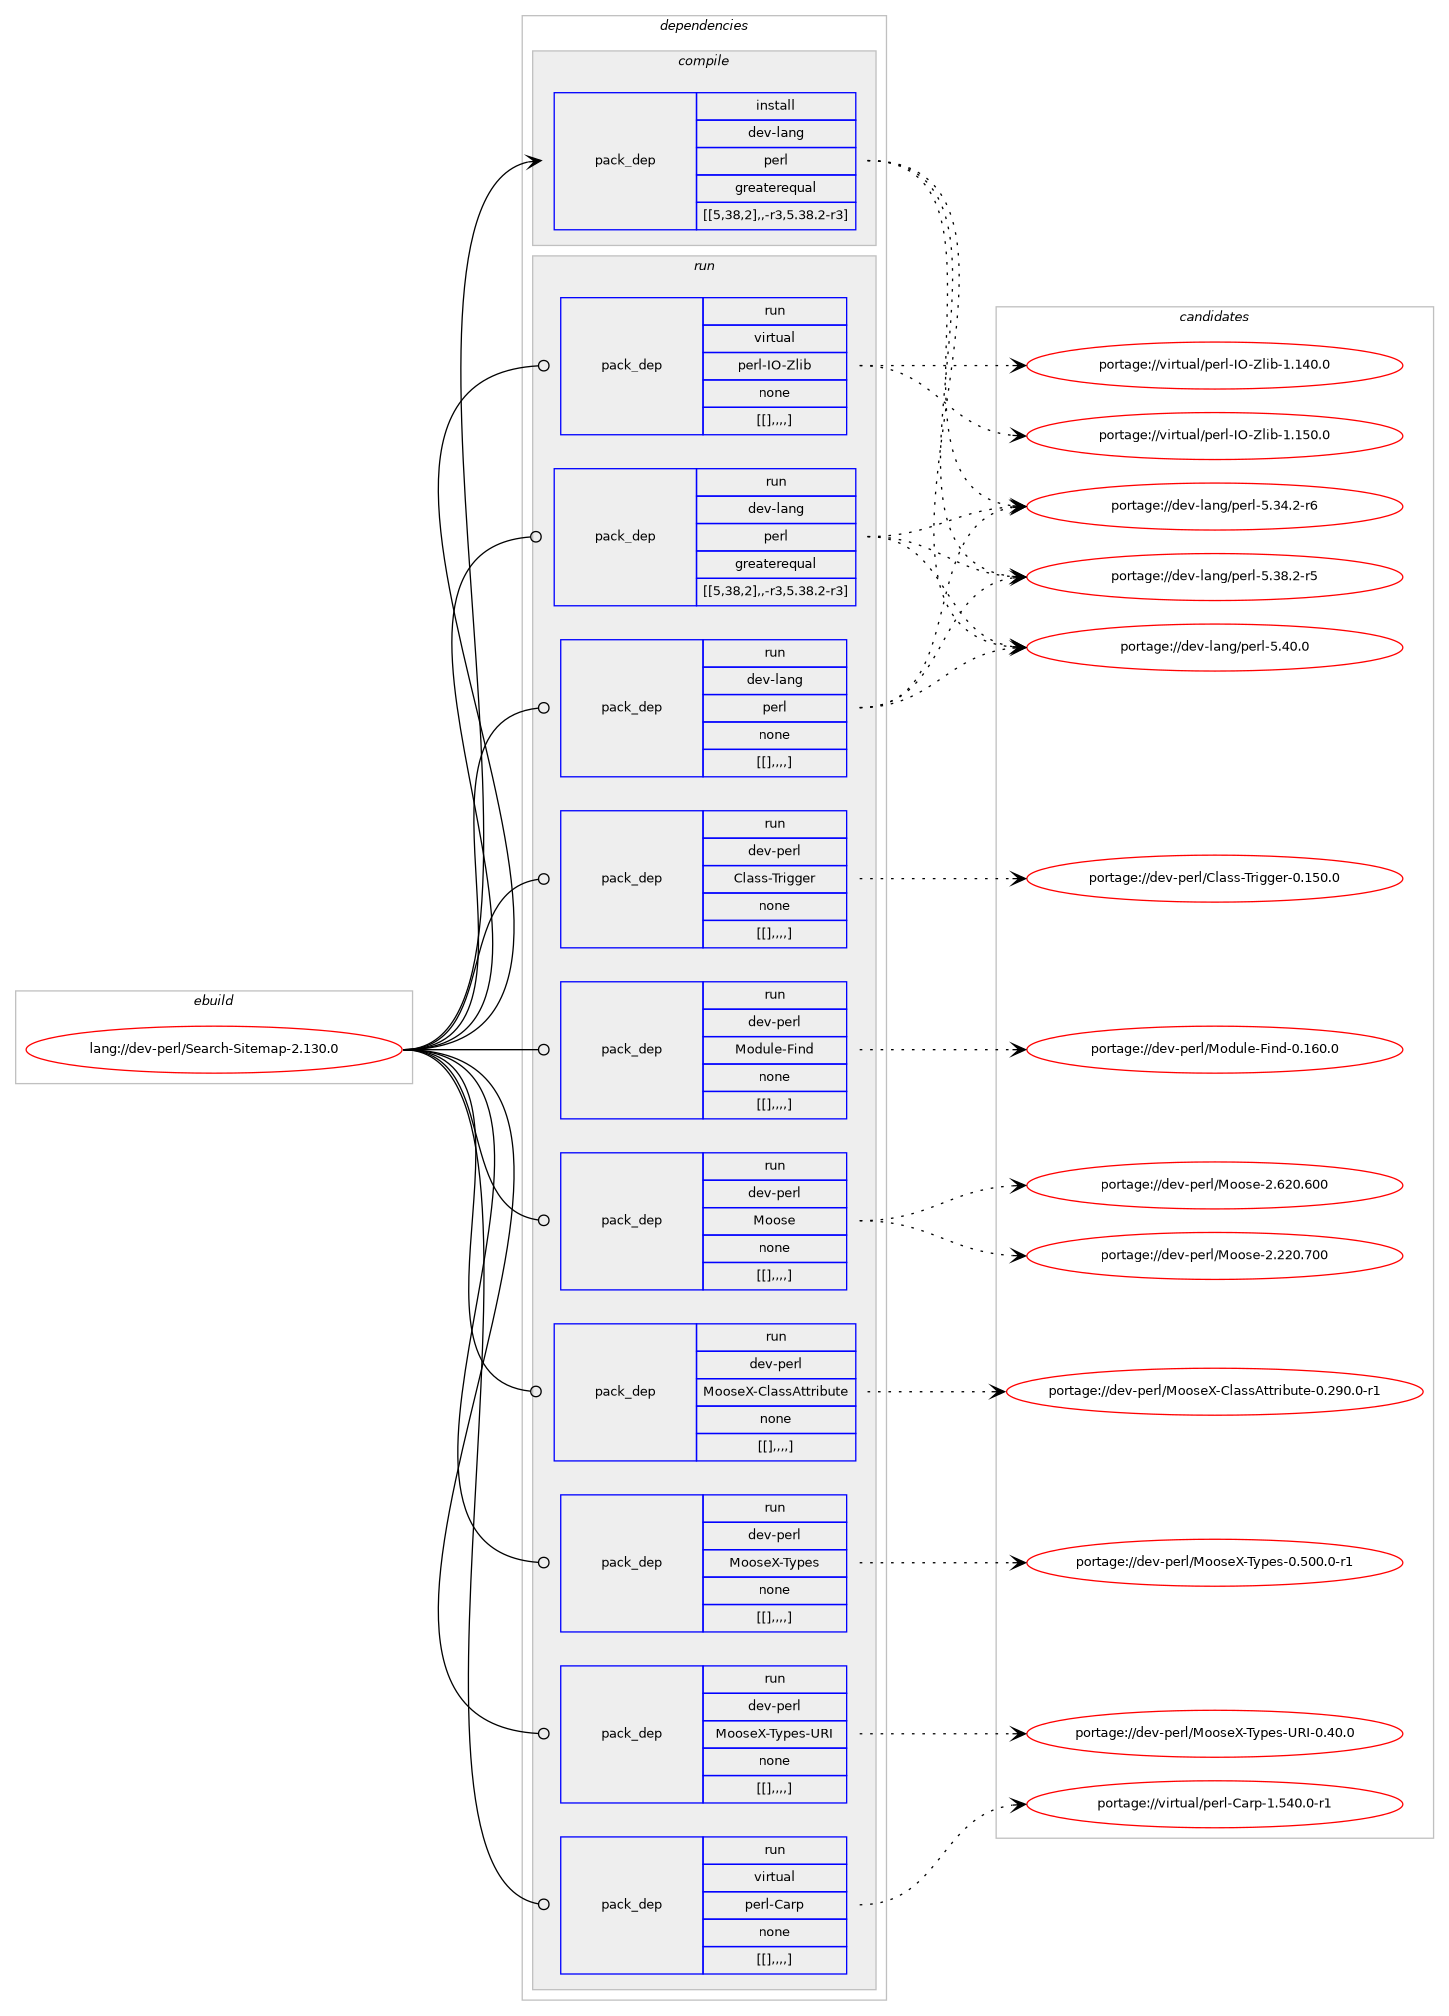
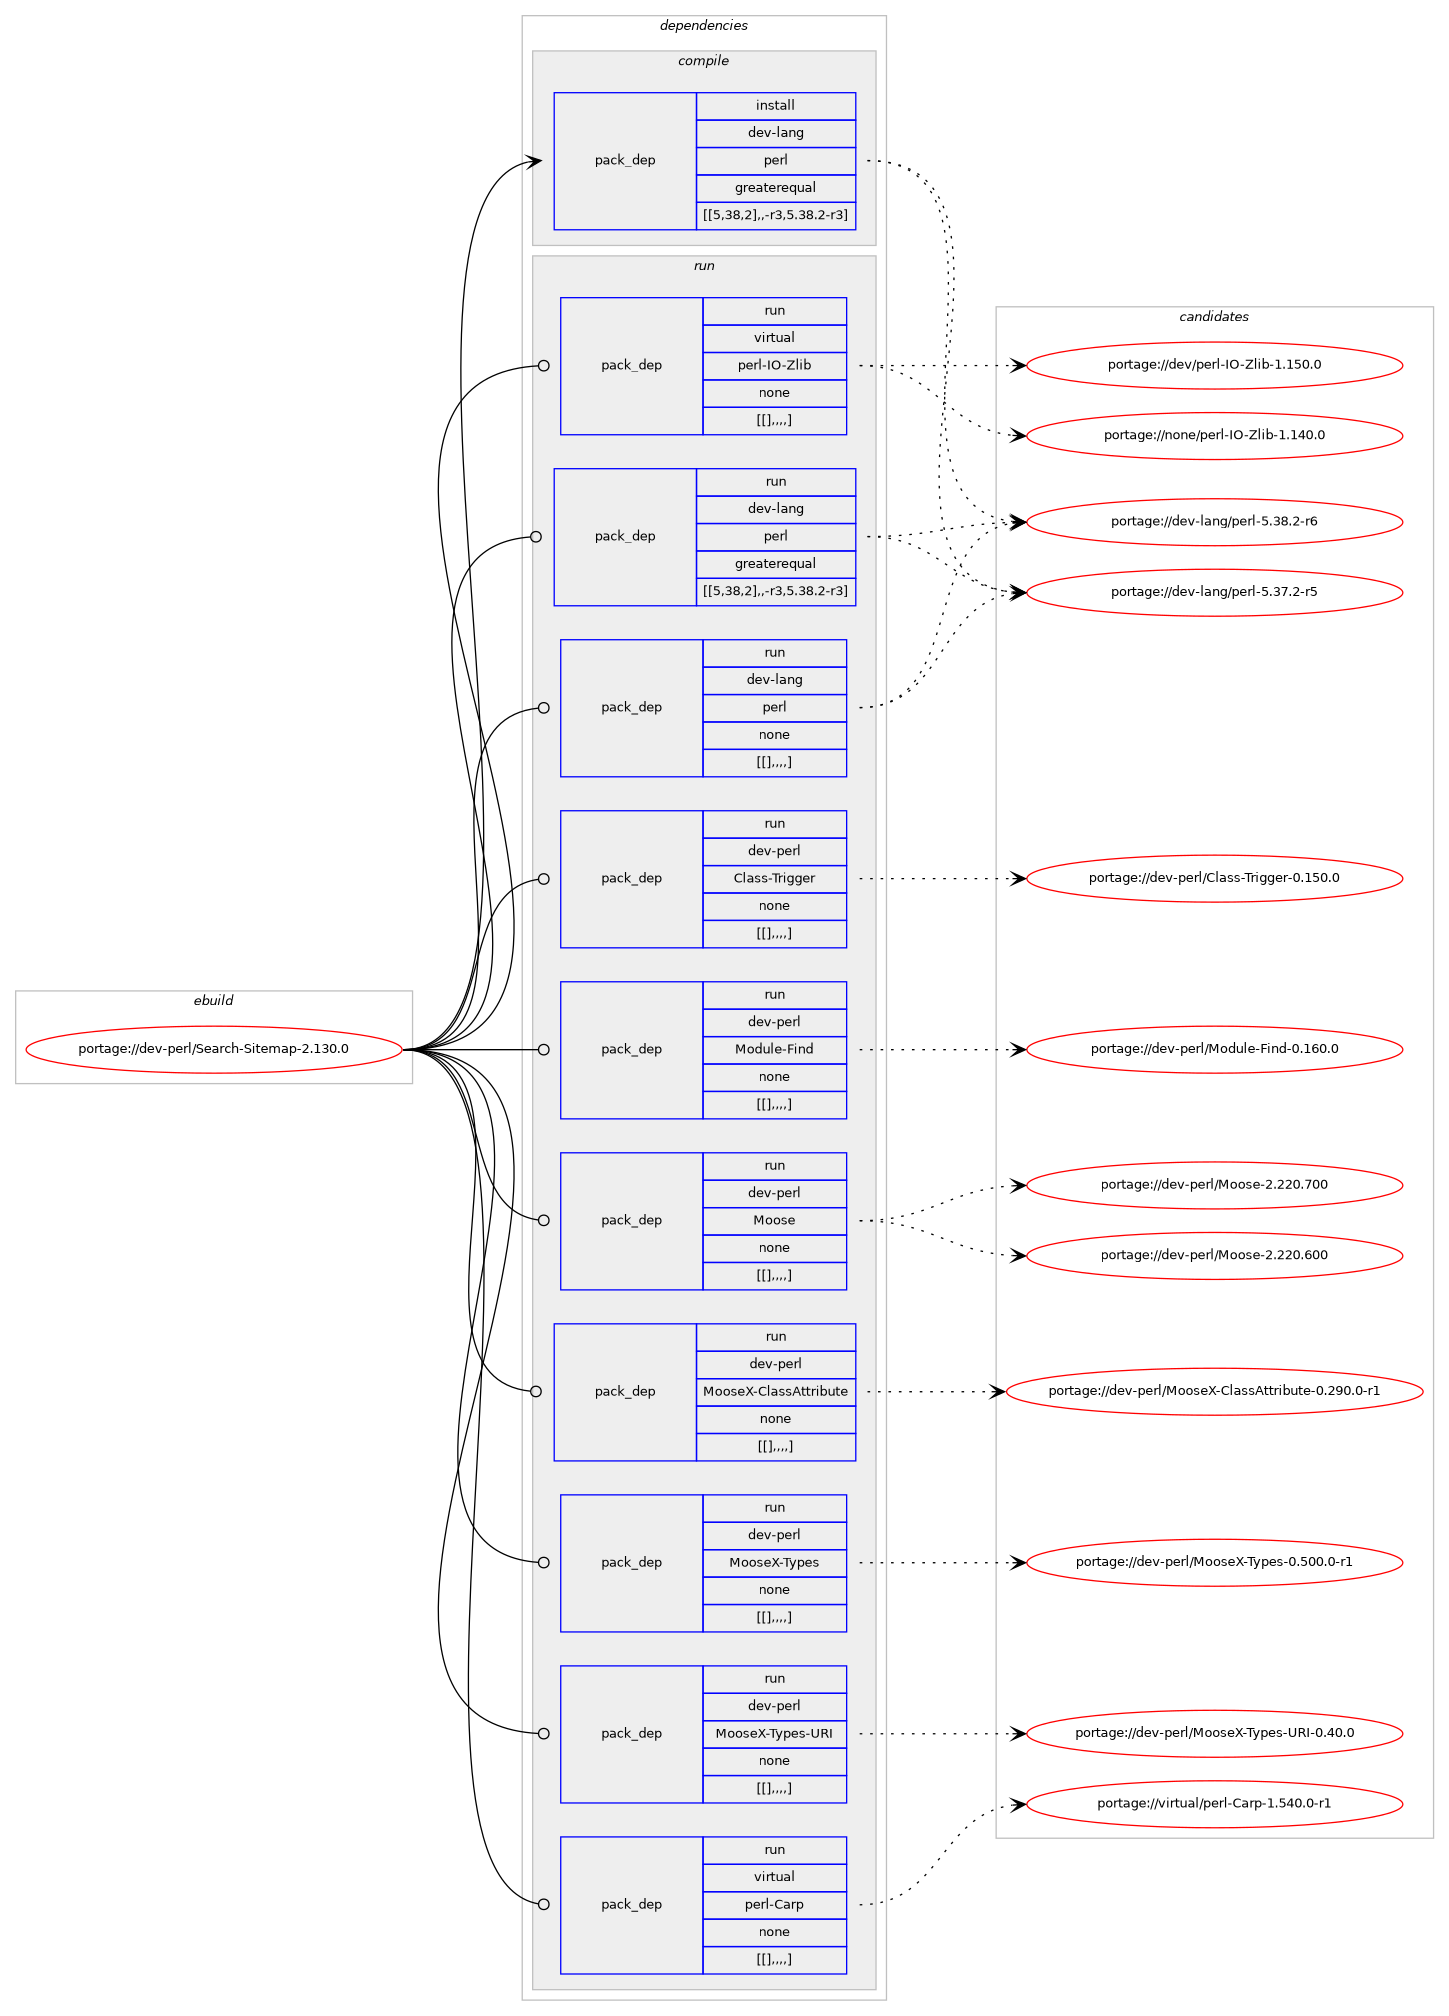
node "portage://virtual/perl-IO-Zlib-1.140.0": label "portage://virtual/perl-IO-Zlib-1.140.0" -> "portage://none/perl-IO-Zlib-1.140.0"
node "portage://virtual/perl-IO-Zlib-1.150.0": label "portage://virtual/perl-IO-Zlib-1.150.0" -> "portage://dev/perl-IO-Zlib-1.150.0"
node "portage://dev-lang/perl-5.34.2-r6": label "portage://dev-lang/perl-5.34.2-r6" -> "portage://dev-lang/perl-5.38.2-r6"
node "portage://dev-lang/perl-5.38.2-r5": label "portage://dev-lang/perl-5.38.2-r5" -> "portage://dev-lang/perl-5.37.2-r5"
node "portage://dev-lang/perl-5.40.0": removed
node "lang://dev-perl/Search-Sitemap-2.130.0": label "lang://dev-perl/Search-Sitemap-2.130.0" -> "portage://dev-perl/Search-Sitemap-2.130.0"
node "portage://dev-perl/Moose-2.620.600": label "portage://dev-perl/Moose-2.620.600" -> "portage://dev-perl/Moose-2.220.600"
